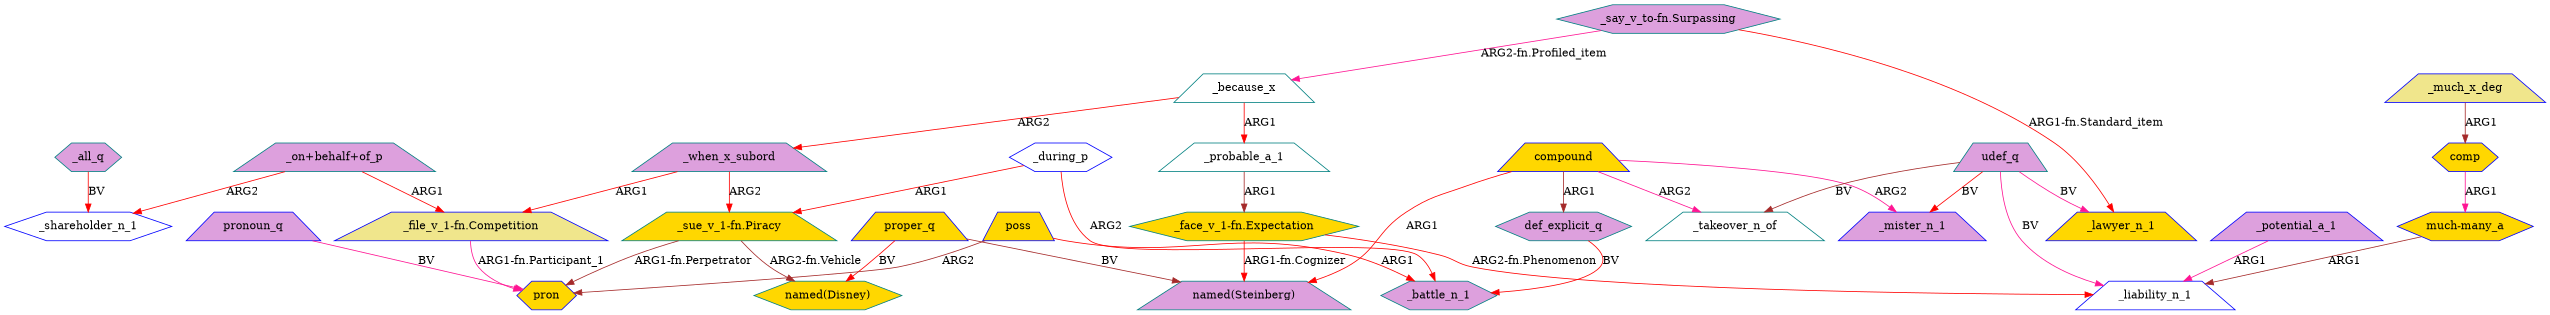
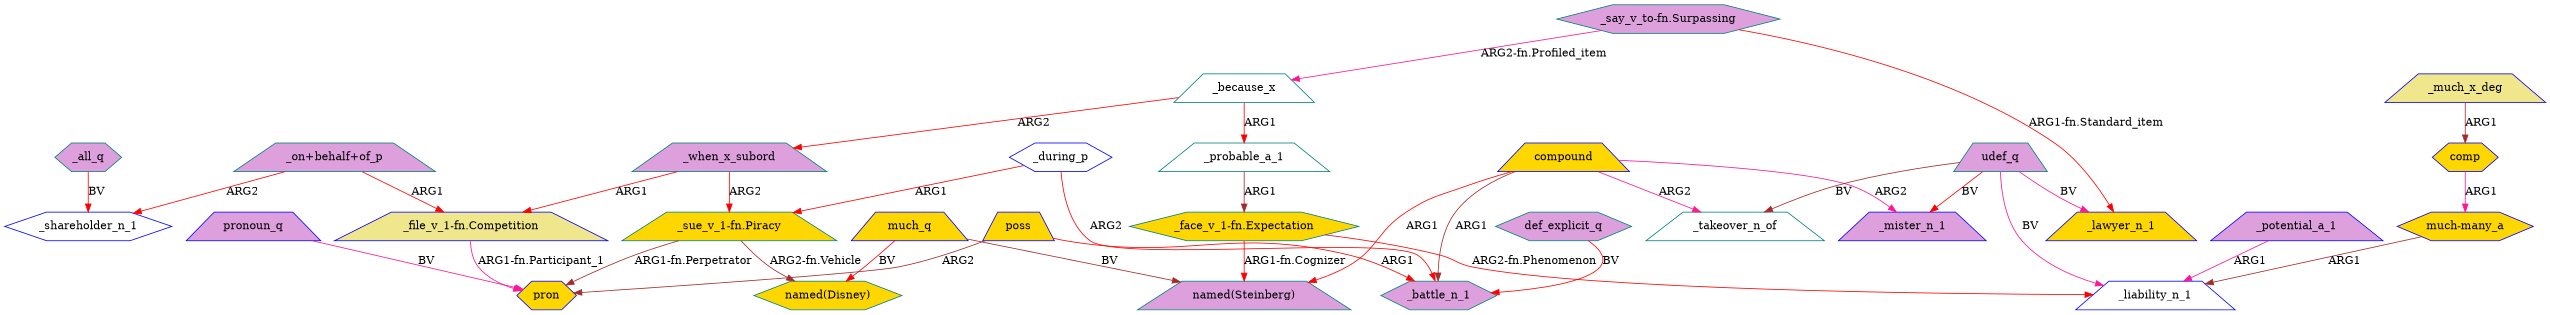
edge "compound" -> "def_explicit_q": now "compound" -> "_battle_n_1"
node "proper_q": label "proper_q" -> "much_q"
